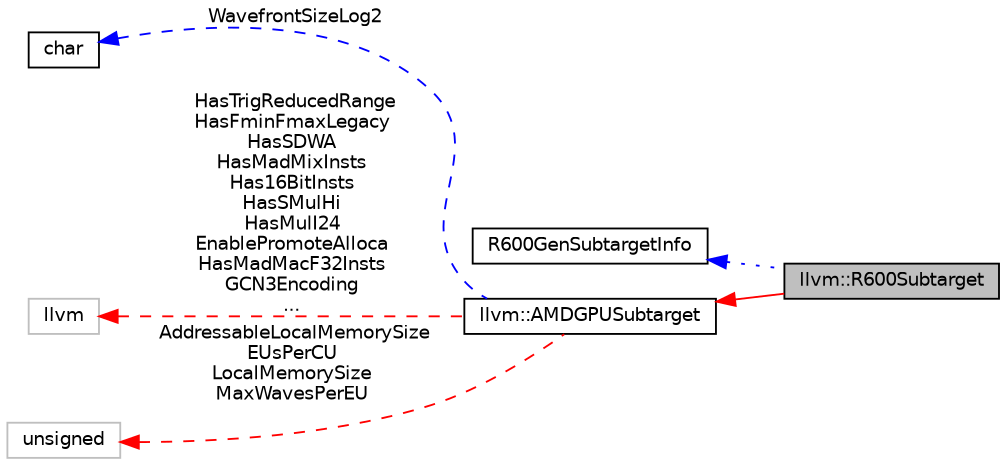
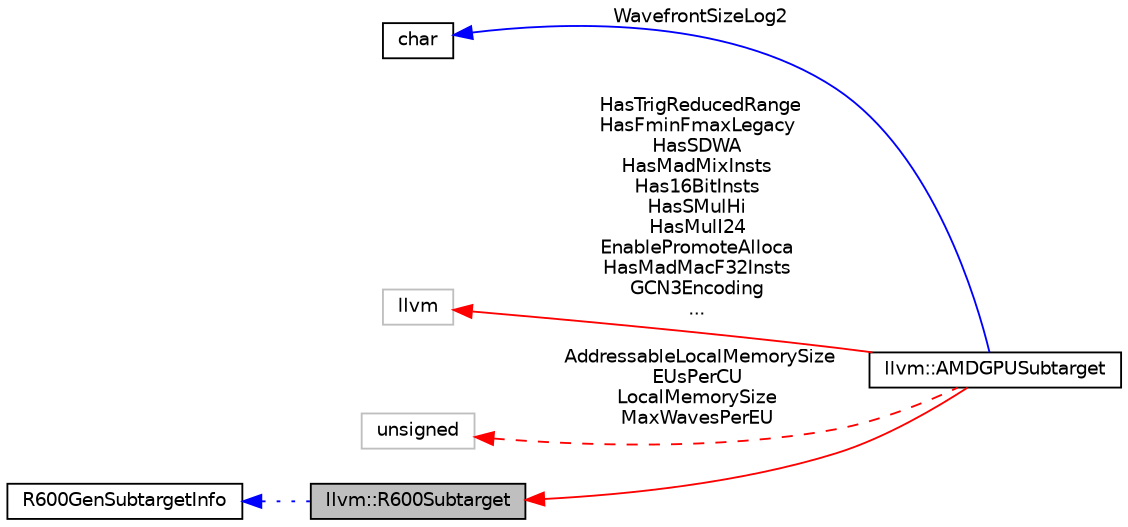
edge "llvm::AMDGPUSubtarget" -> "char": style dashed -> solid
edge "llvm::R600Subtarget" -> "llvm::AMDGPUSubtarget": reversed
edge "llvm::AMDGPUSubtarget" -> "llvm": style dashed -> solid
